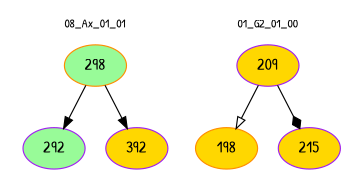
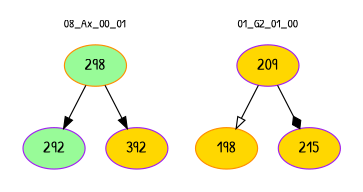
cluster "08_Ax_01_01": label "08_Ax_01_01" -> "08_Ax_00_01"
